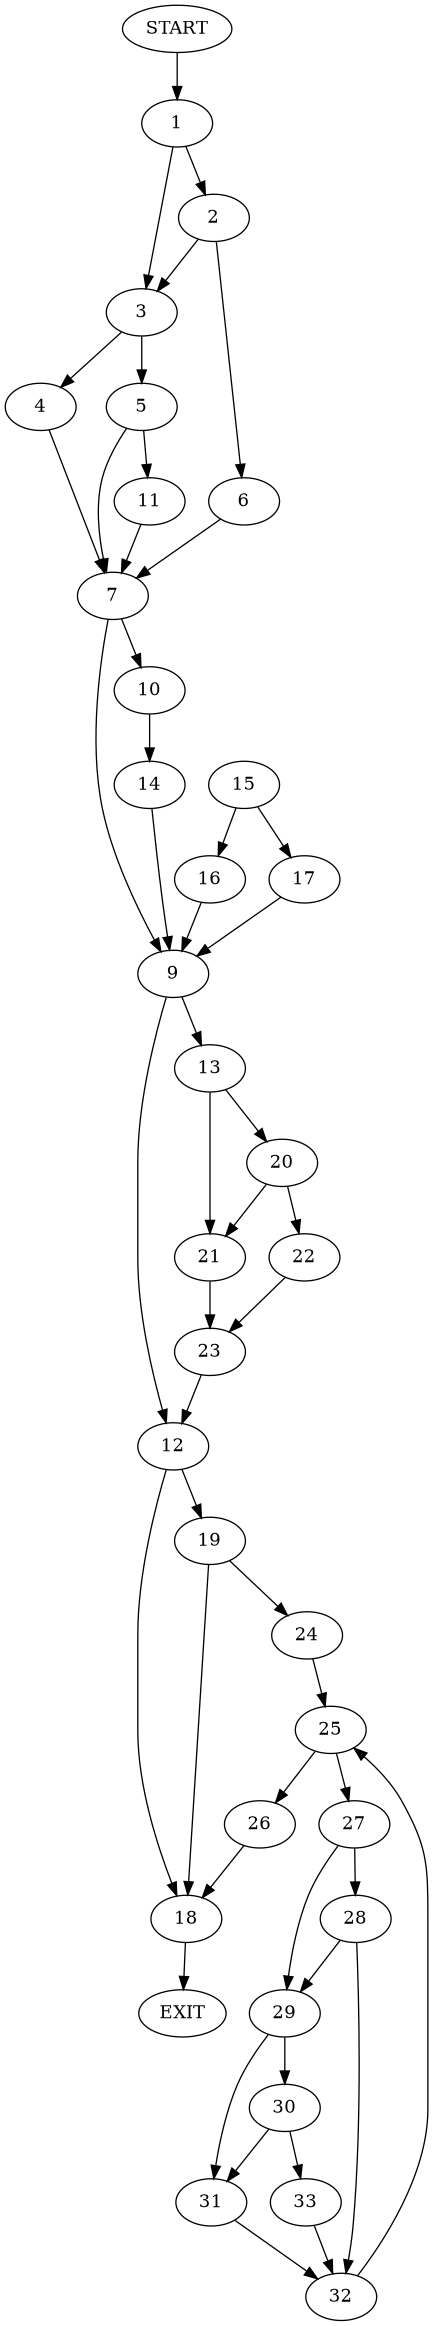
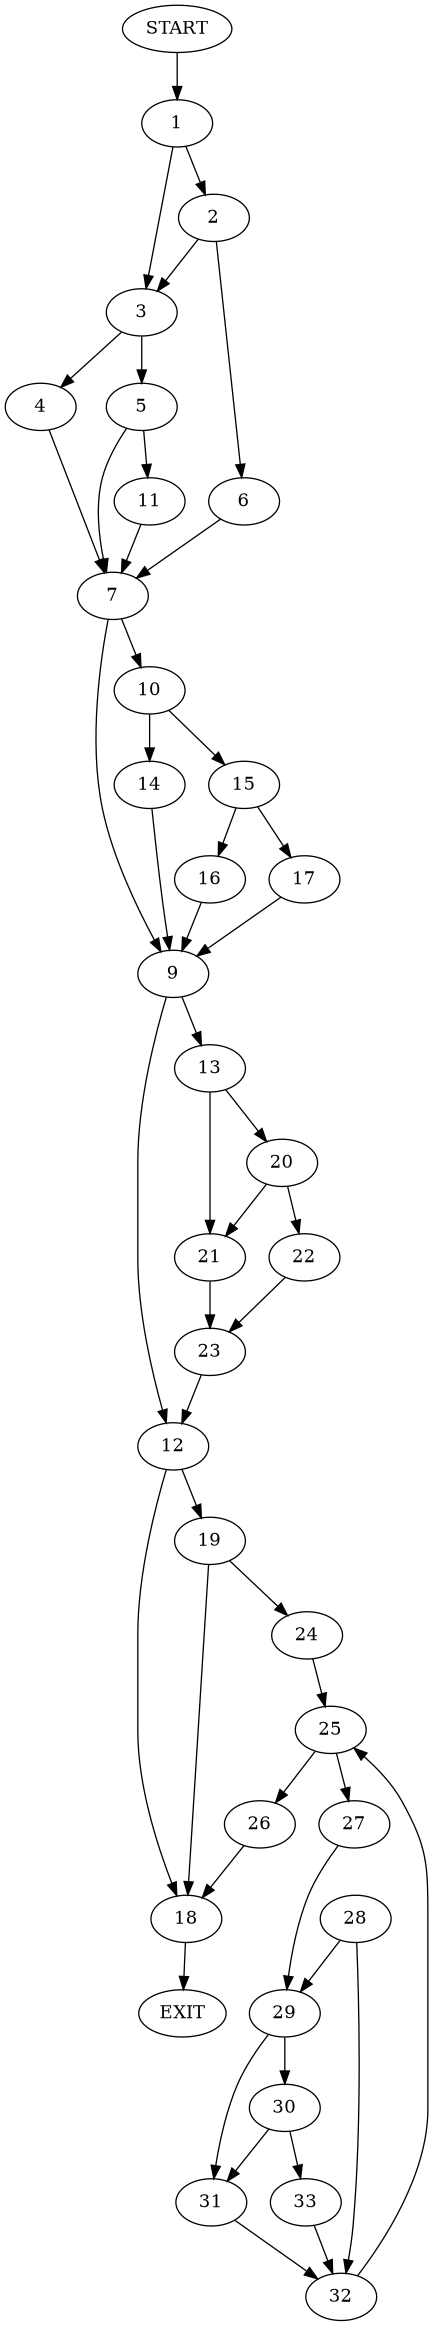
edge "10" -> "15": added
edge "27" -> "28": removed
